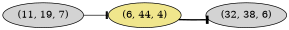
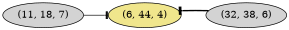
node "(11, 19, 7)": label "(11, 19, 7)" -> "(11, 18, 7)"
edge "(6, 44, 4)" -> "(32, 38, 6)": reversed
